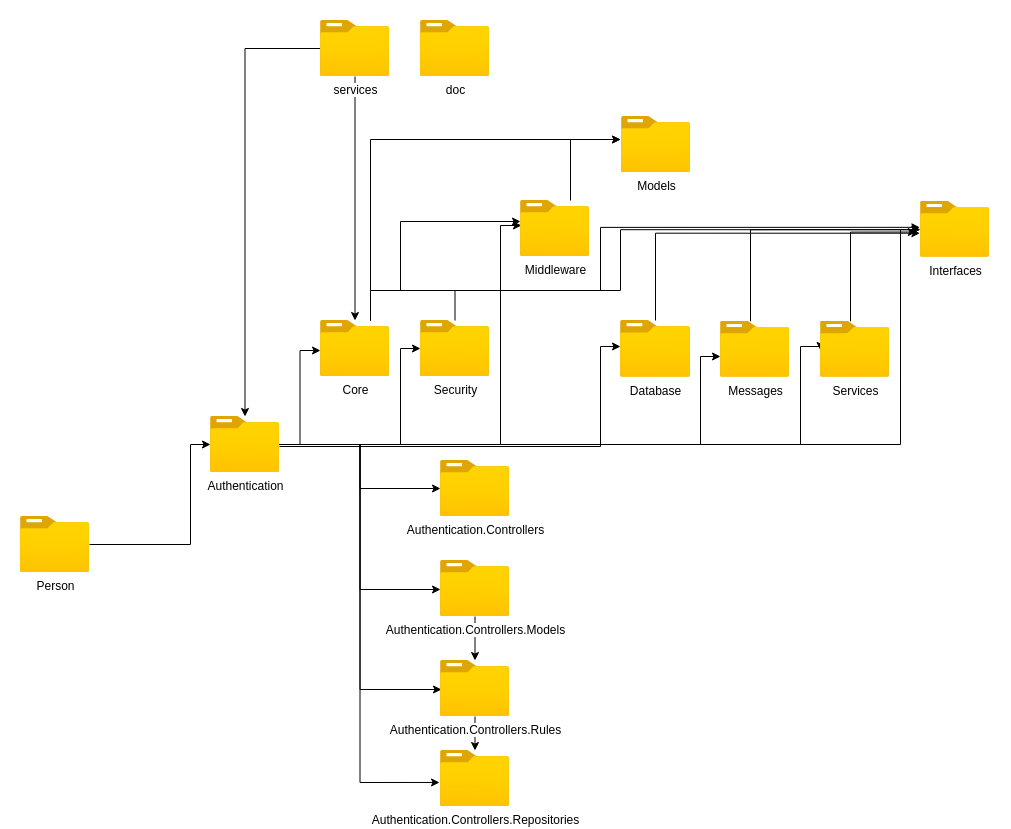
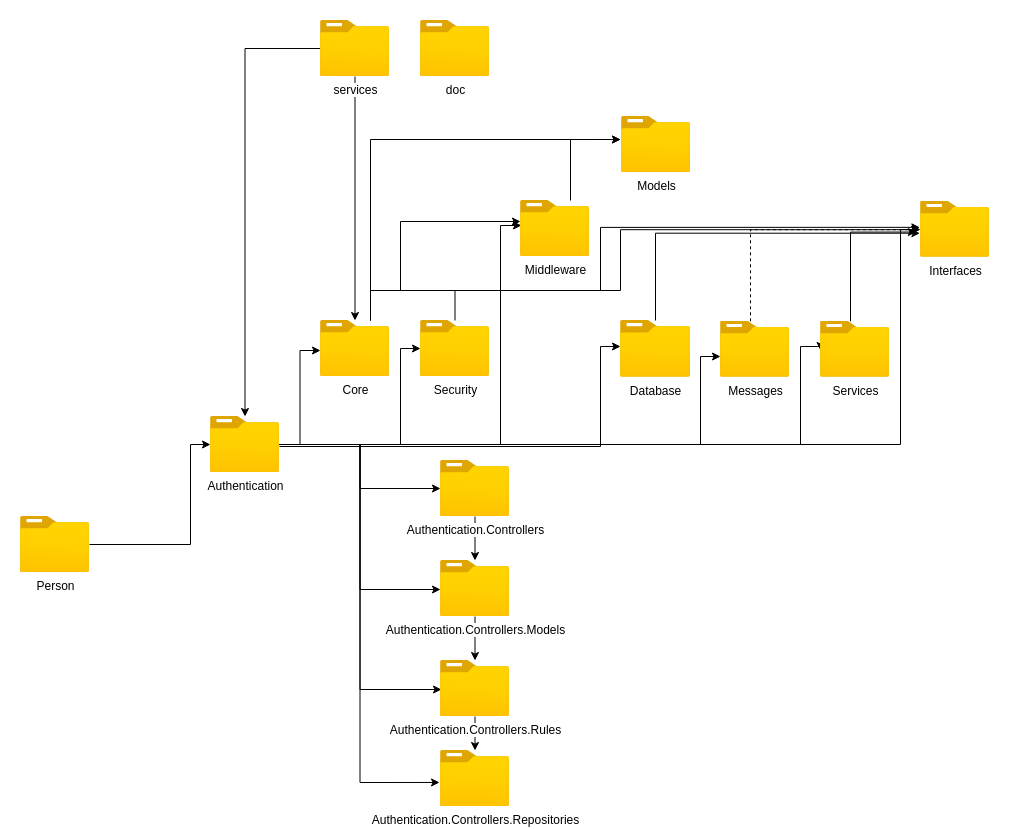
edge "Messages" -> "Interfaces": style solid -> dashed
edge "Authentication.Controllers" -> "Authentication.Controllers.Models": added
